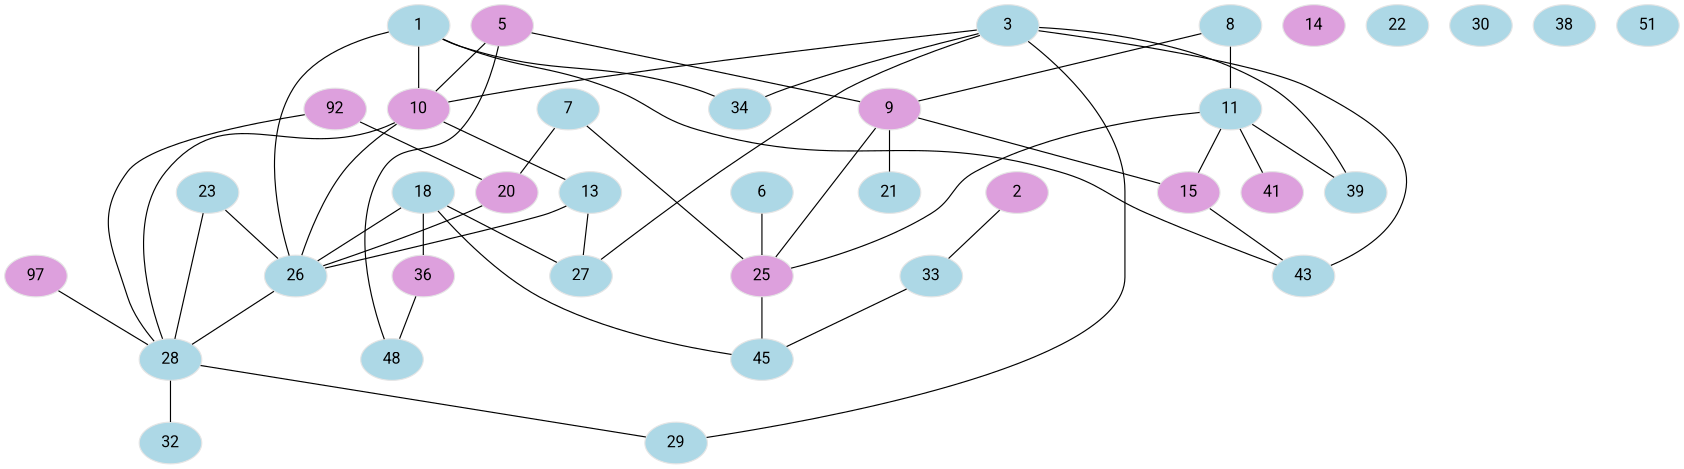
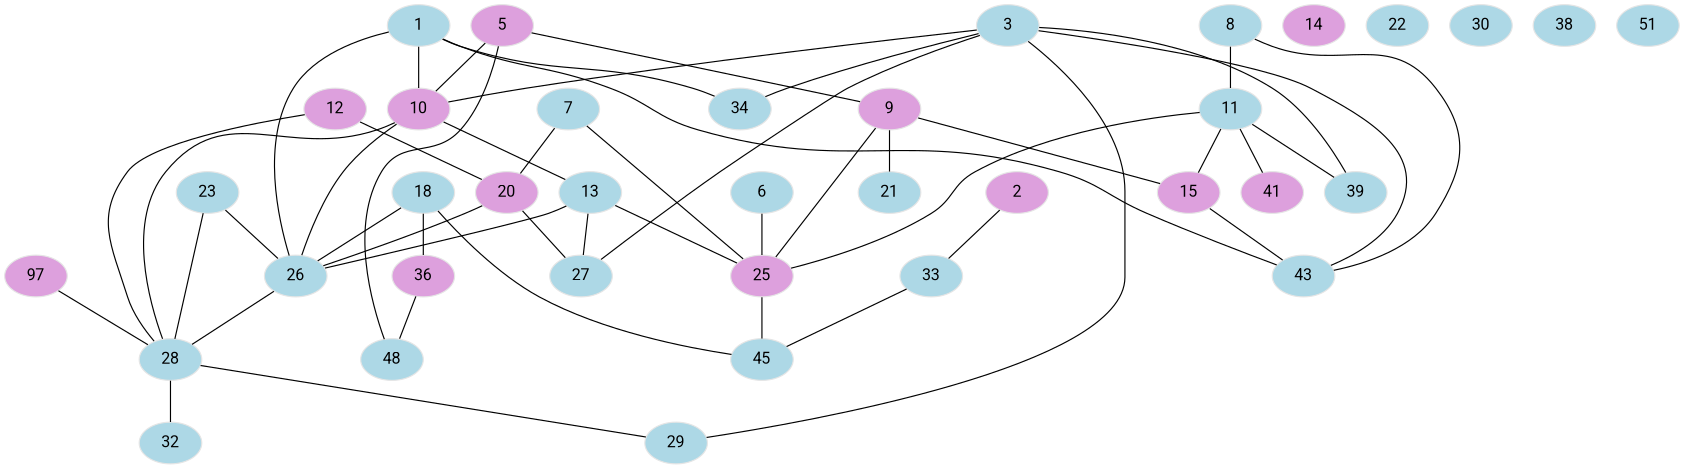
edge "8" -- "9": now "8" -- "43"
node "92": label "92" -> "12"
edge "18" -- "27": now "20" -- "27"
edge "13" -- "25": added
